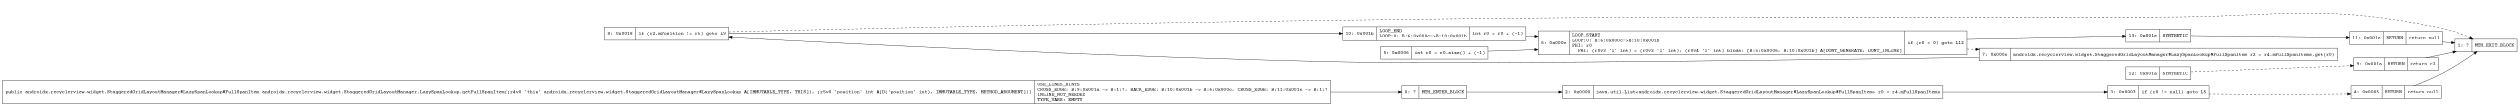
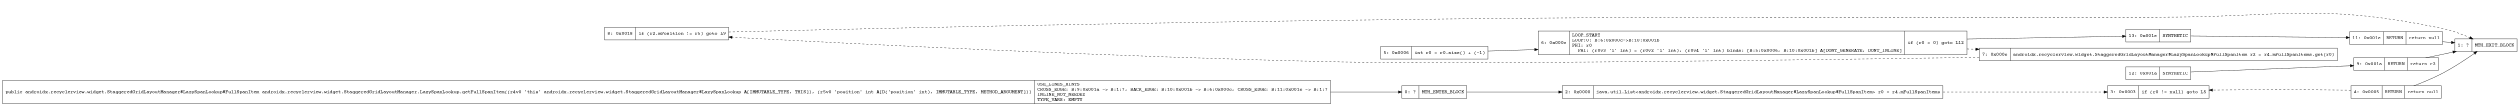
node "10: 0x001b": removed
edge "7: 0x000e" -> "8: 0x0018": style solid -> dashed
edge "12: 0x001a" -> "9: 0x001a": style dashed -> solid
edge "2: 0x0000" -> "3: 0x0003": style solid -> dashed
edge "3: 0x0003" -> "4: 0x0005": reversed
